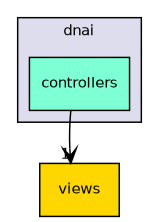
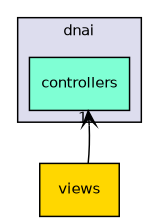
edge "controllers" -> "views": reversed
